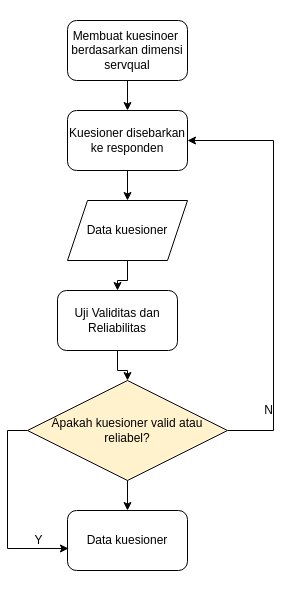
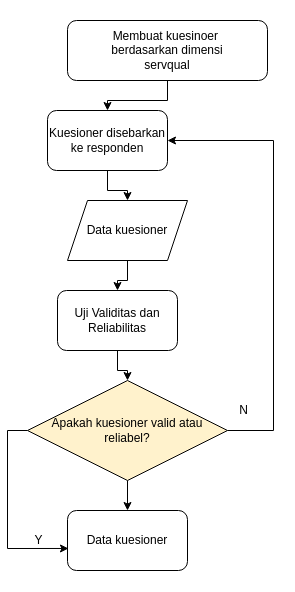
node "Membuat kuesinoer berdasarkan dimensi servqual": size 120x60 -> 200x60
node "Kuesioner disebarkan ke responden": moved (128, 141) -> (108, 141)
node "N": moved (269, 411) -> (244, 411)
